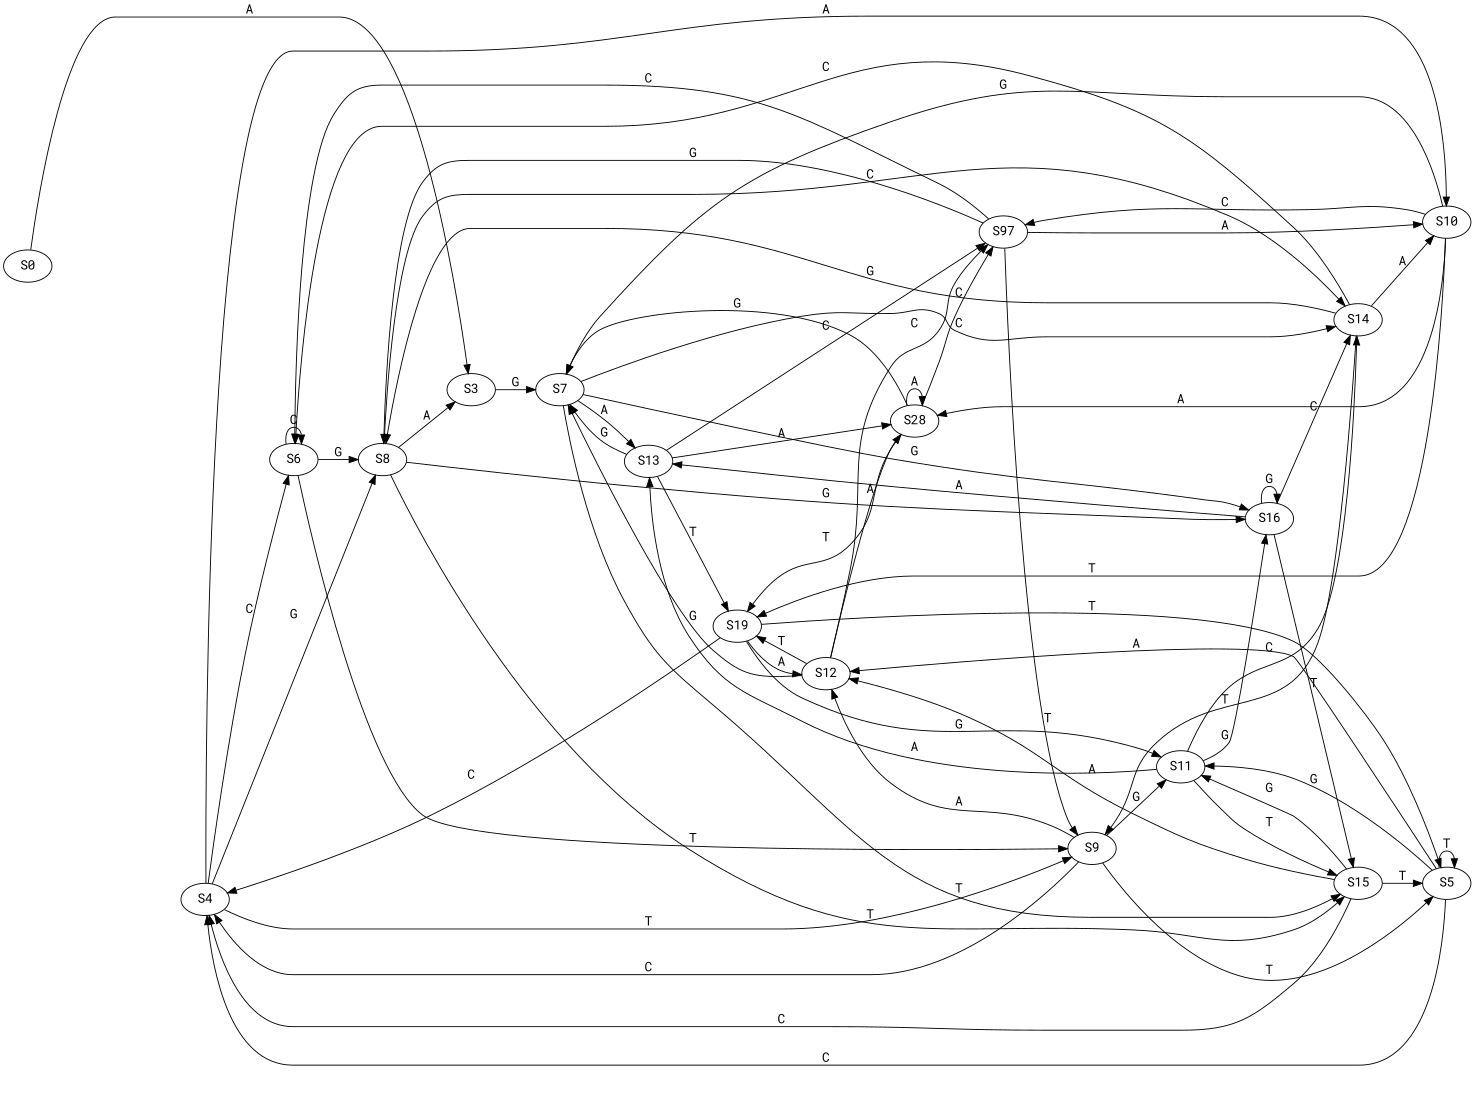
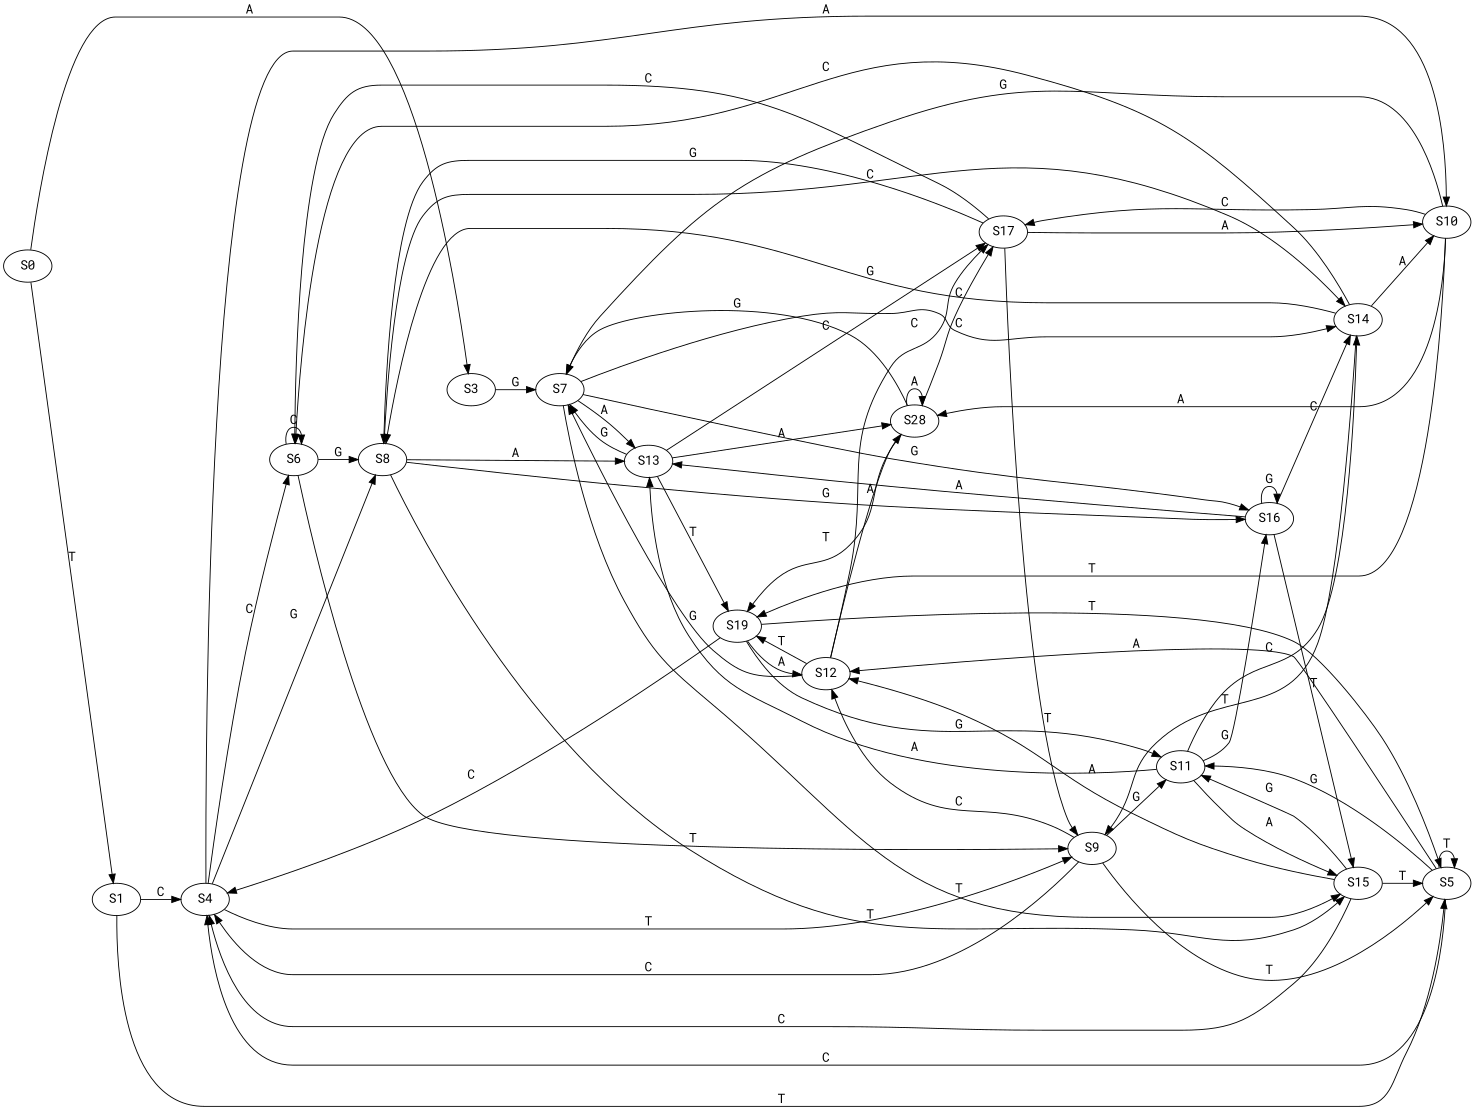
node "S97": label "S97" -> "S17"
edge "S8" -> "S3": now "S8" -> "S13"
edge "S9" -> "S12": label "A" -> "C"
edge "S11" -> "S15": label "T" -> "A"
node "S1": added
